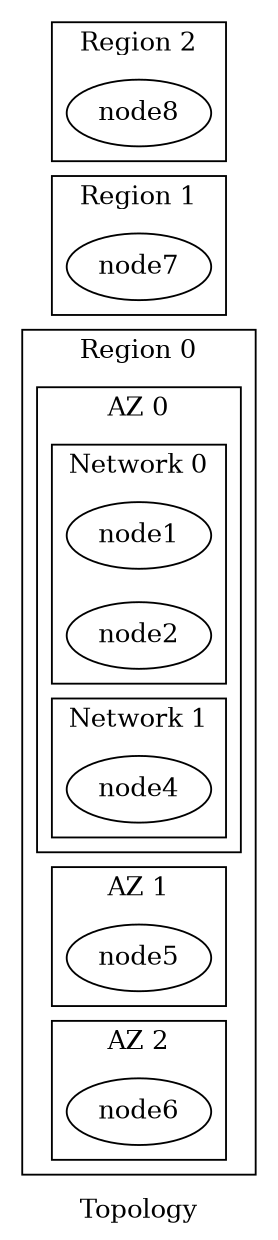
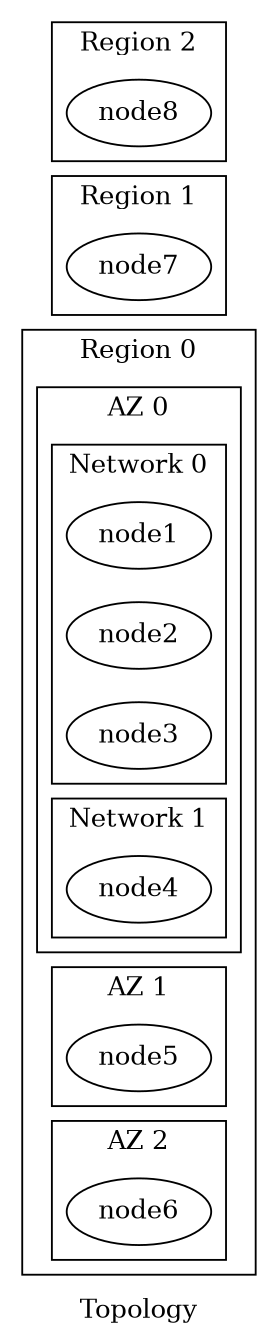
node "node3": added
